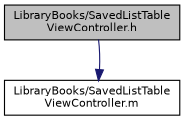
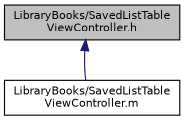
edge "LibraryBooks/SavedListTable ViewController.h" -> "LibraryBooks/SavedListTable ViewController.m": reversed
